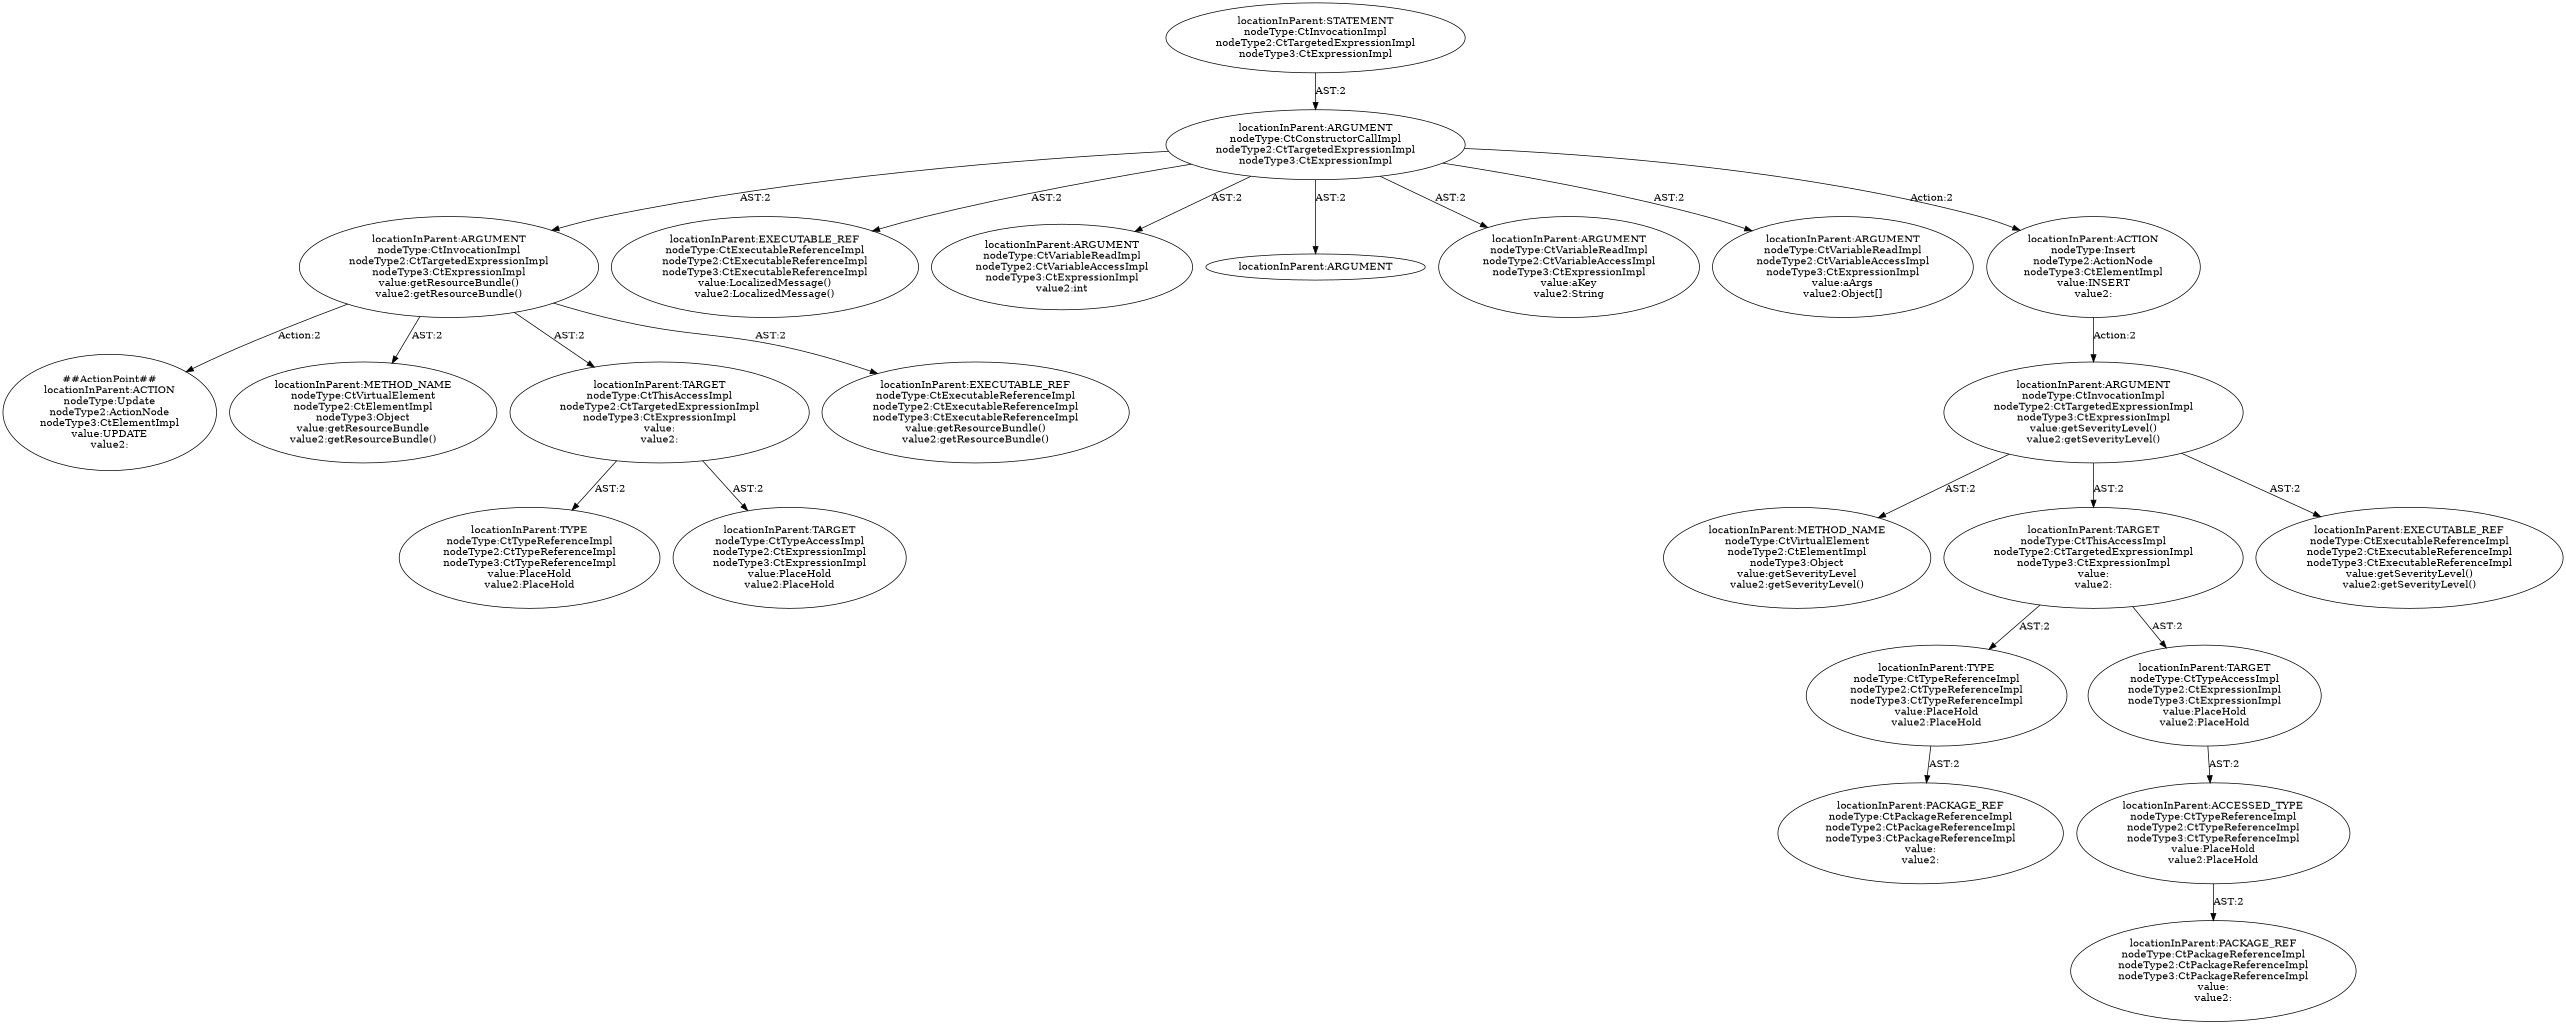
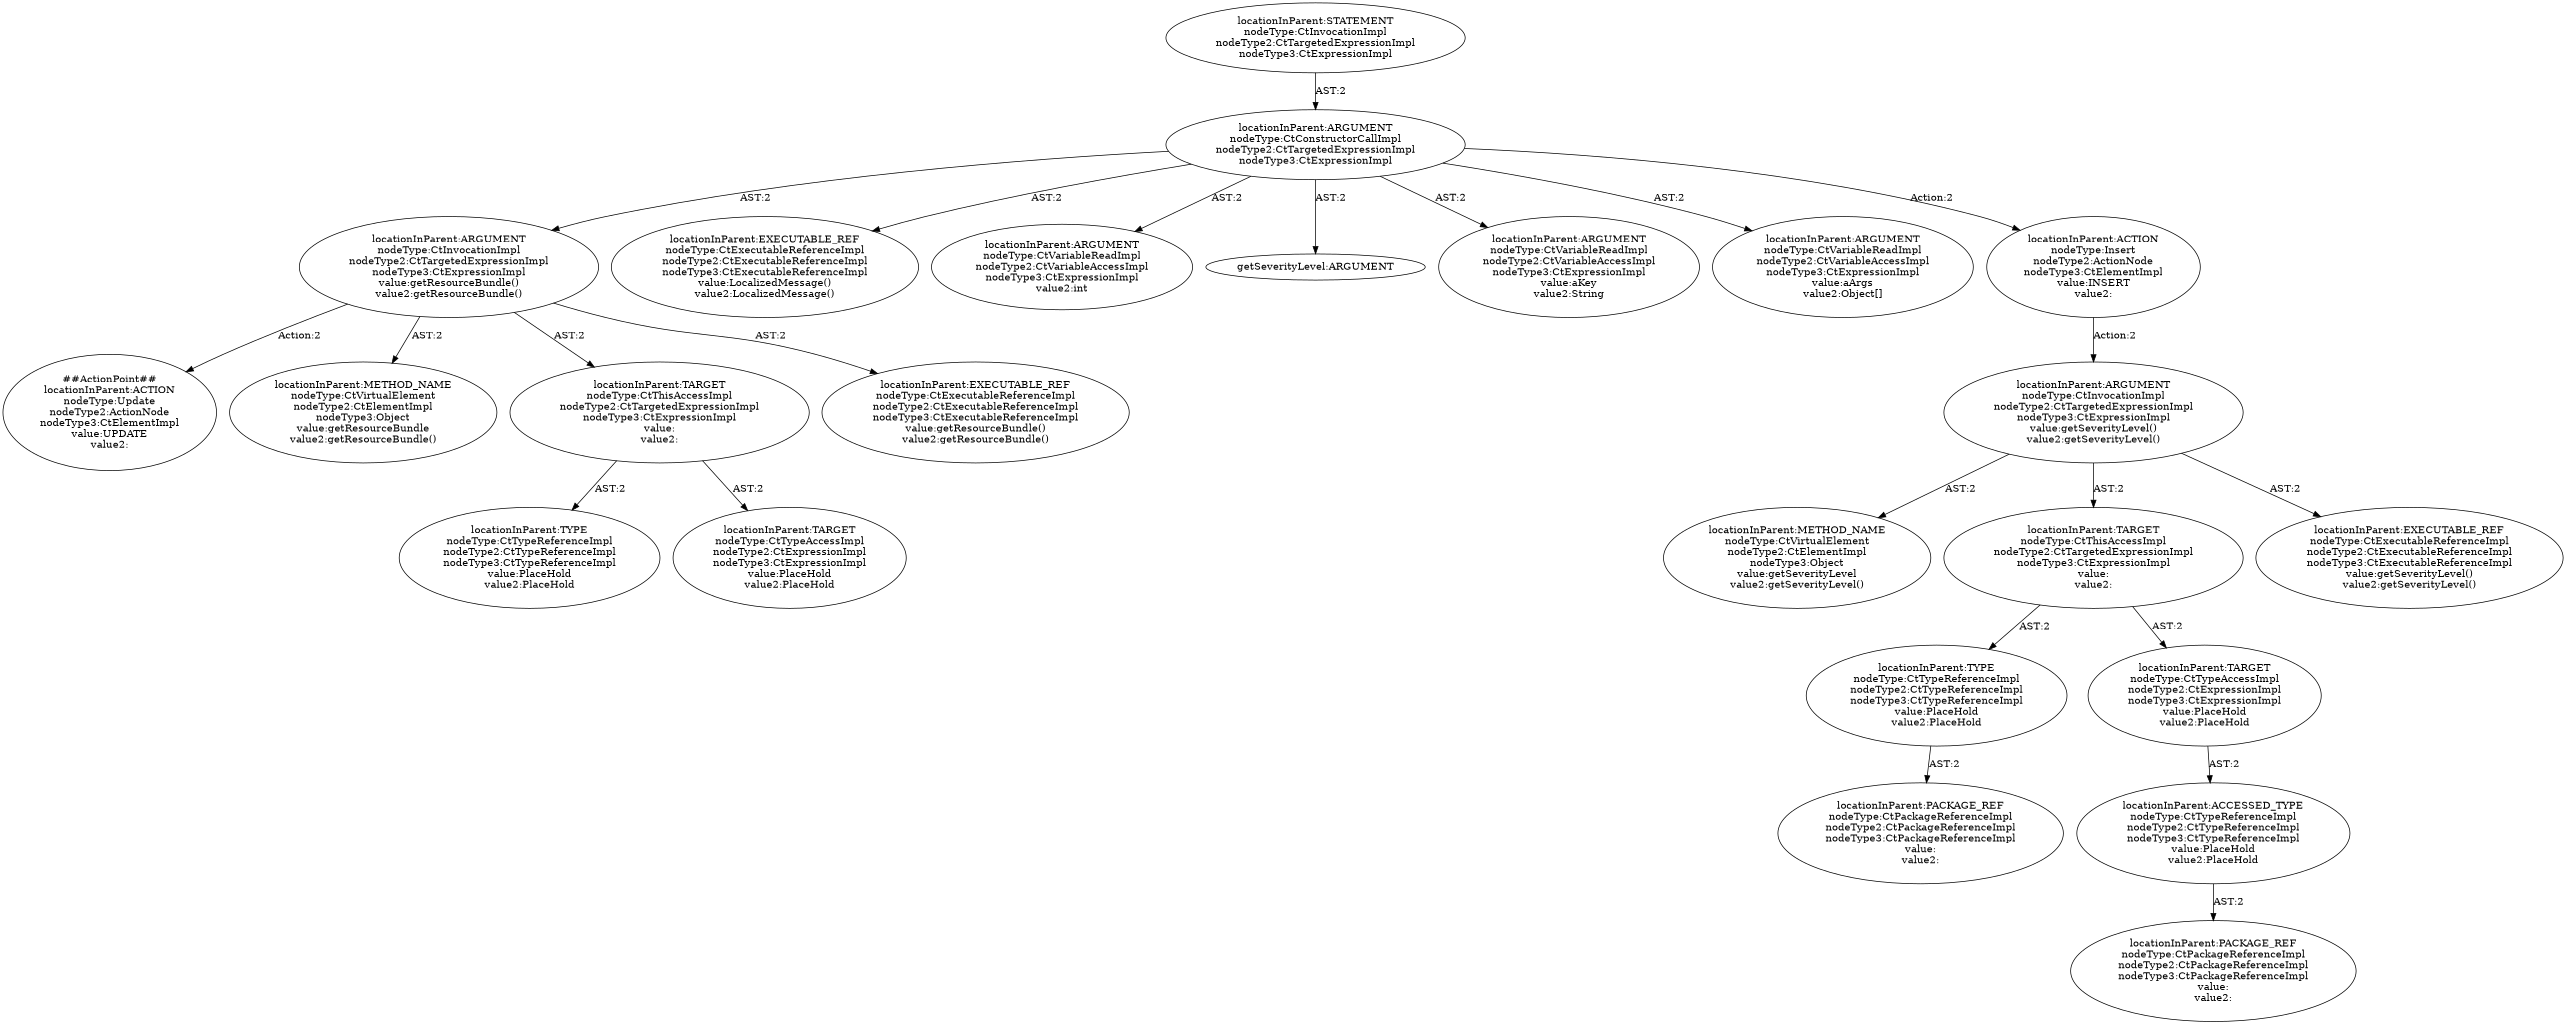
node "locationInParent:ARGUMENT": label "locationInParent:ARGUMENT" -> "getSeverityLevel:ARGUMENT"
